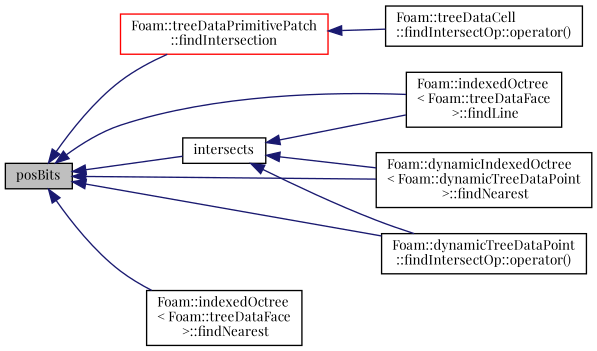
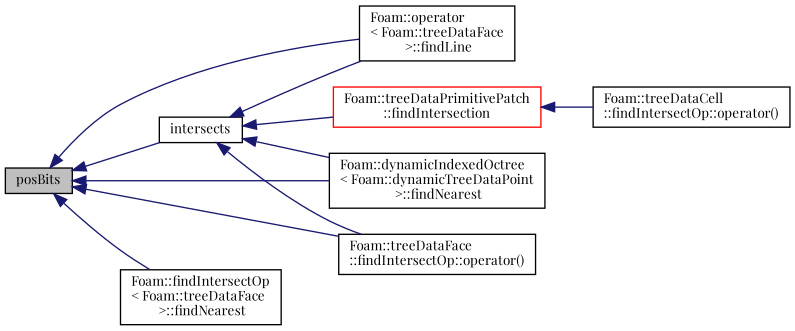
edge "Foam::treeDataPrimitivePatch ::findIntersection" -> "posBits": now "Foam::treeDataPrimitivePatch ::findIntersection" -> "intersects"
node "Foam::indexedOctree < Foam::treeDataFace >::findLine": label "Foam::indexedOctree < Foam::treeDataFace >::findLine" -> "Foam::operator < Foam::treeDataFace >::findLine"
node "Foam::dynamicTreeDataPoint ::findIntersectOp::operator()": label "Foam::dynamicTreeDataPoint ::findIntersectOp::operator()" -> "Foam::treeDataFace ::findIntersectOp::operator()"
node "Foam::indexedOctree < Foam::treeDataFace >::findNearest": label "Foam::indexedOctree < Foam::treeDataFace >::findNearest" -> "Foam::findIntersectOp < Foam::treeDataFace >::findNearest"
